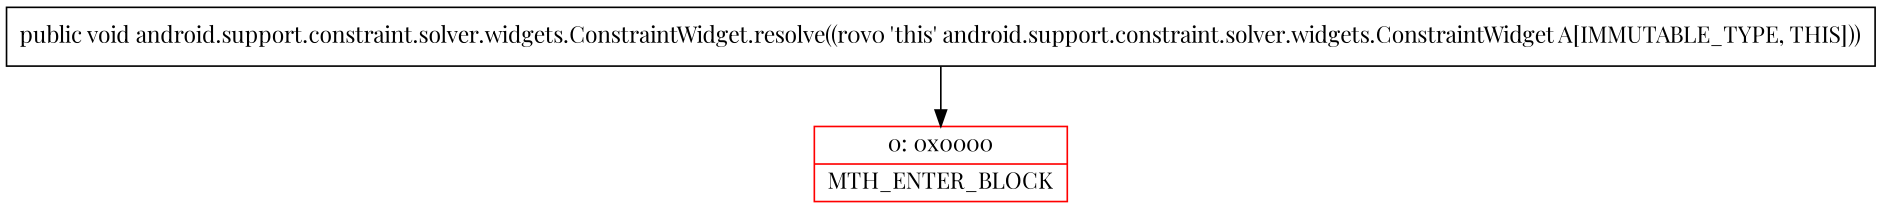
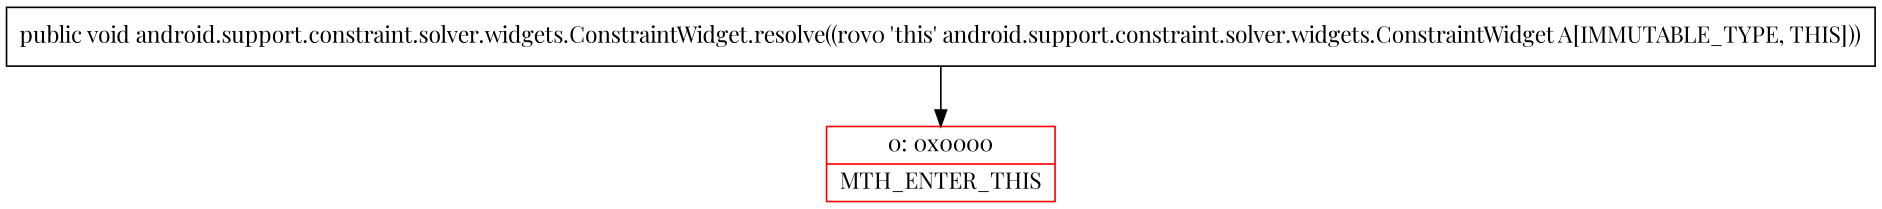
node "0: 0x0000": text "MTH_ENTER_BLOCK" -> "MTH_ENTER_THIS"
